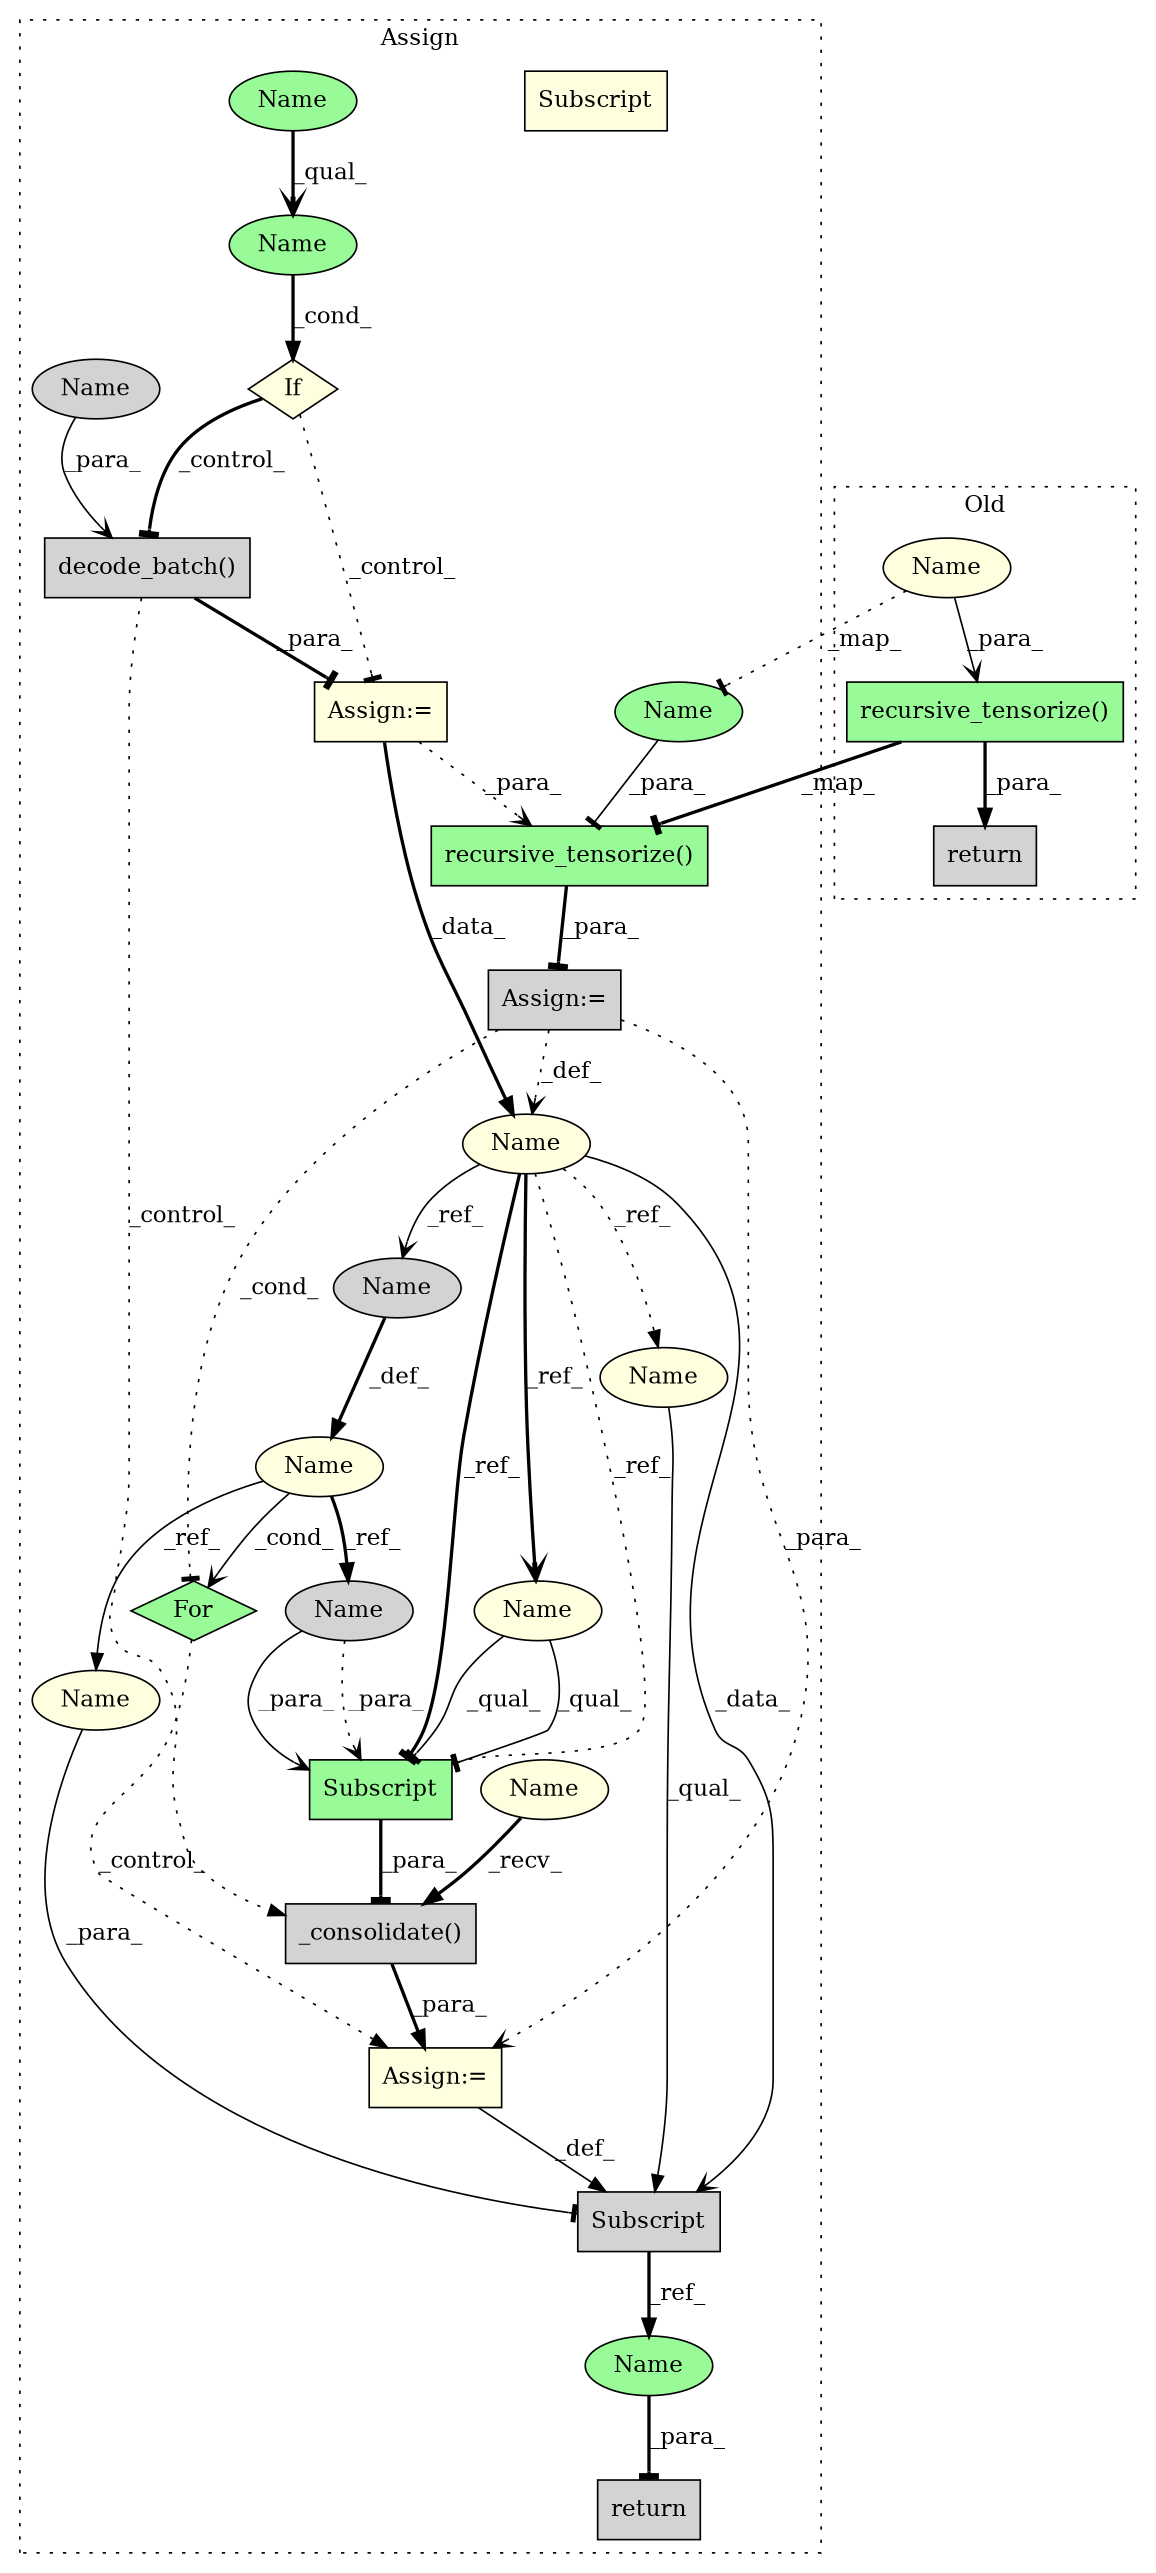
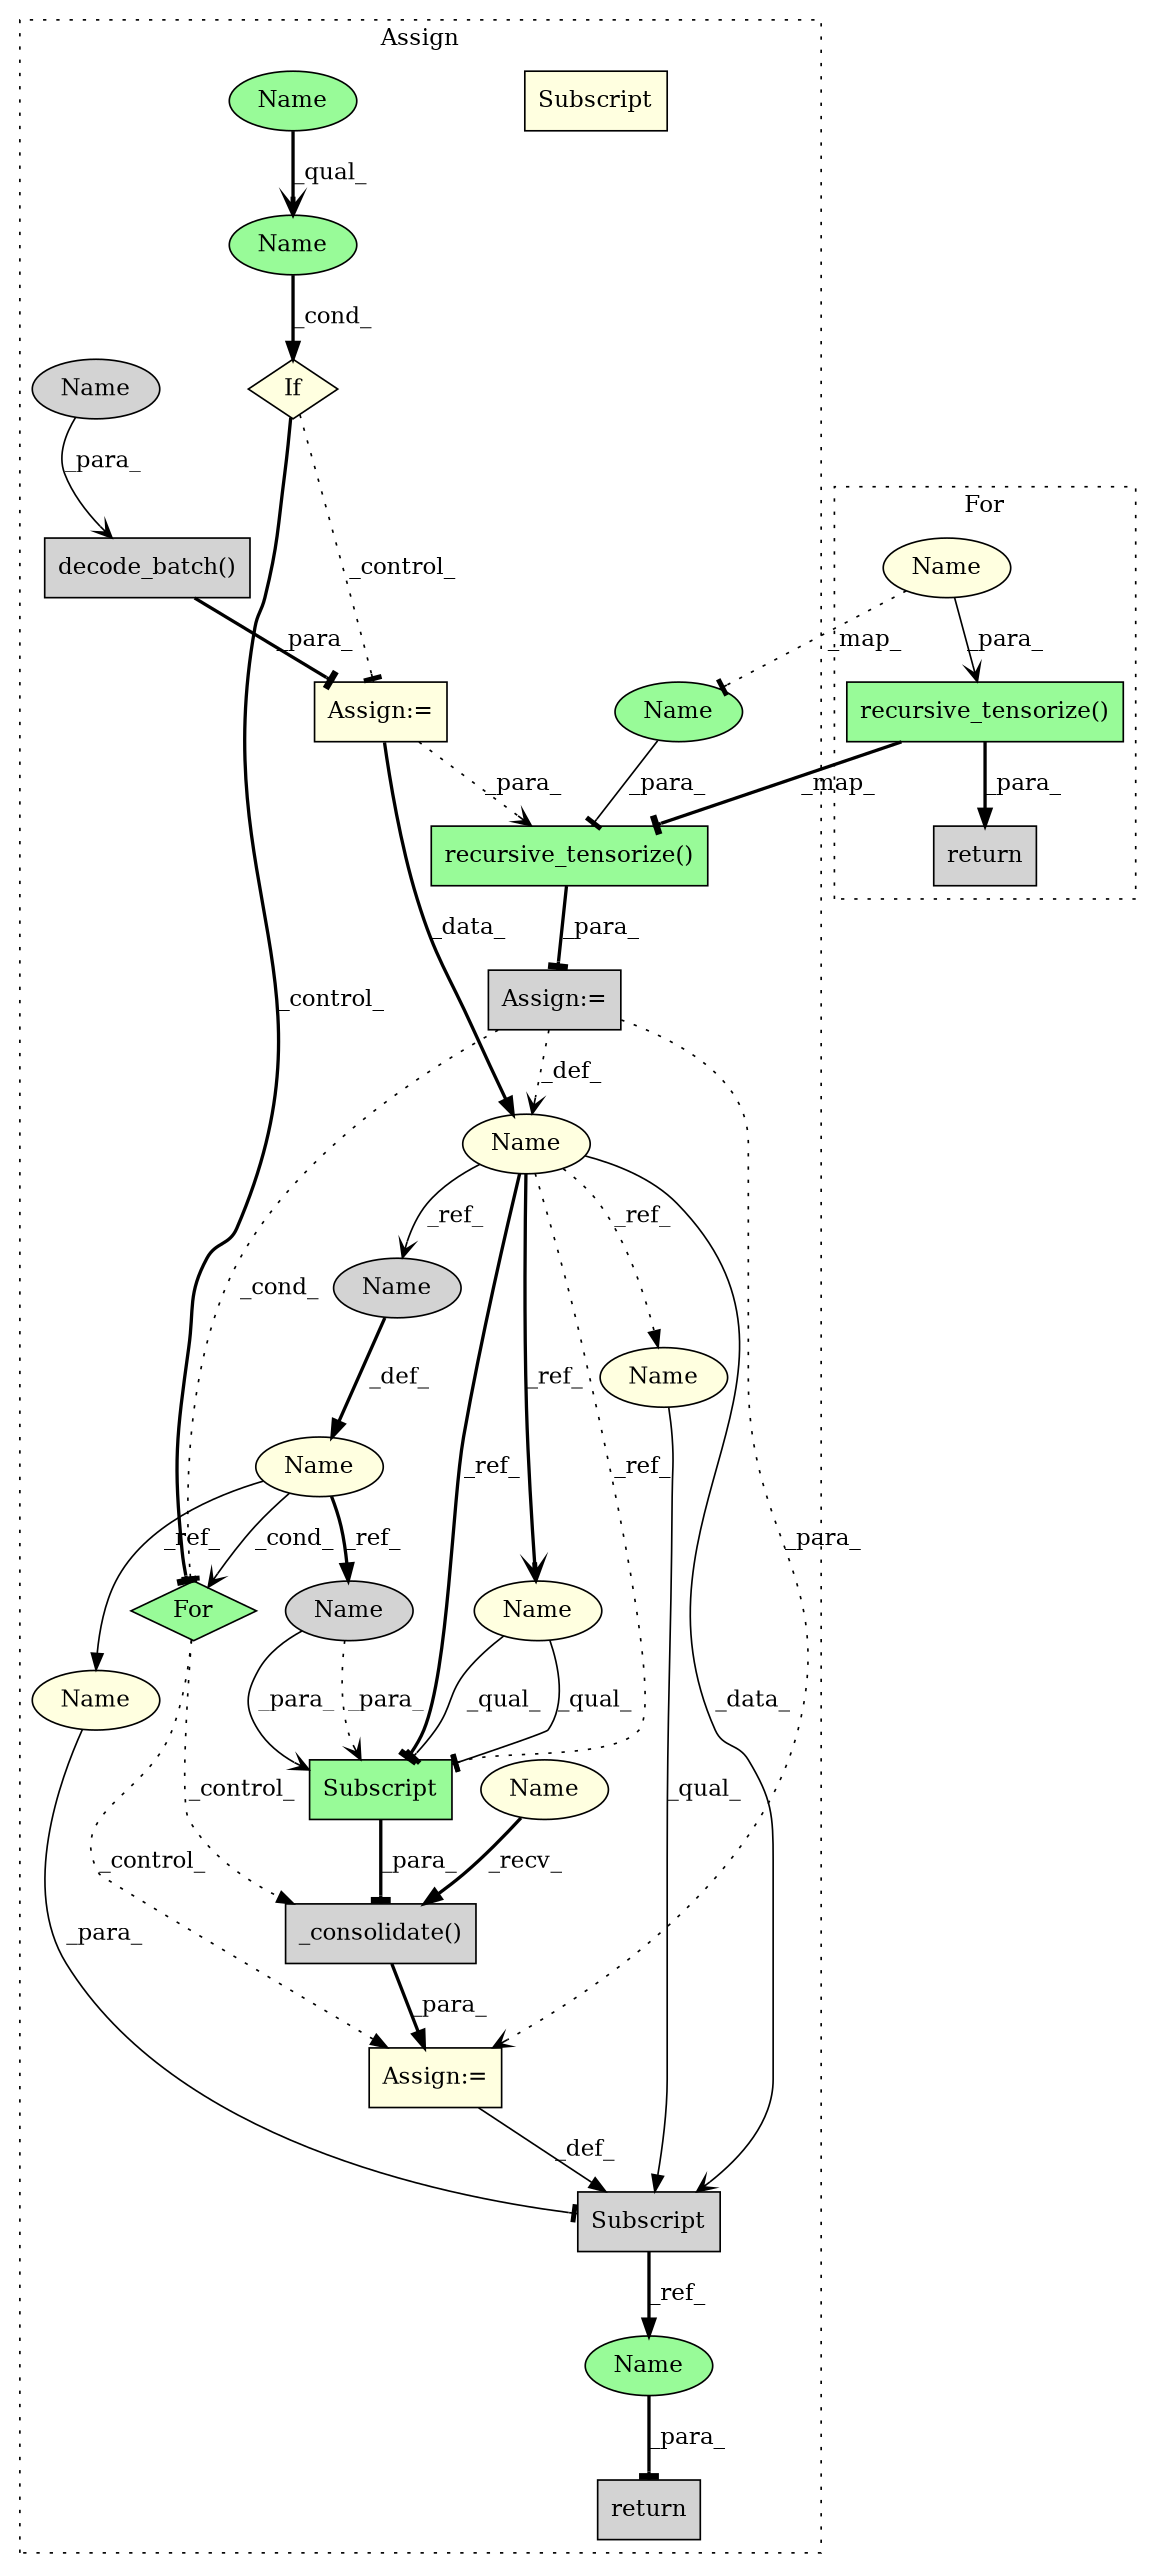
edge "If" -> "decode_batch()": now "If" -> "For"
cluster "Old": label "Old" -> "For"
edge "decode_batch()" -> "_consolidate()": now "For" -> "_consolidate()"
